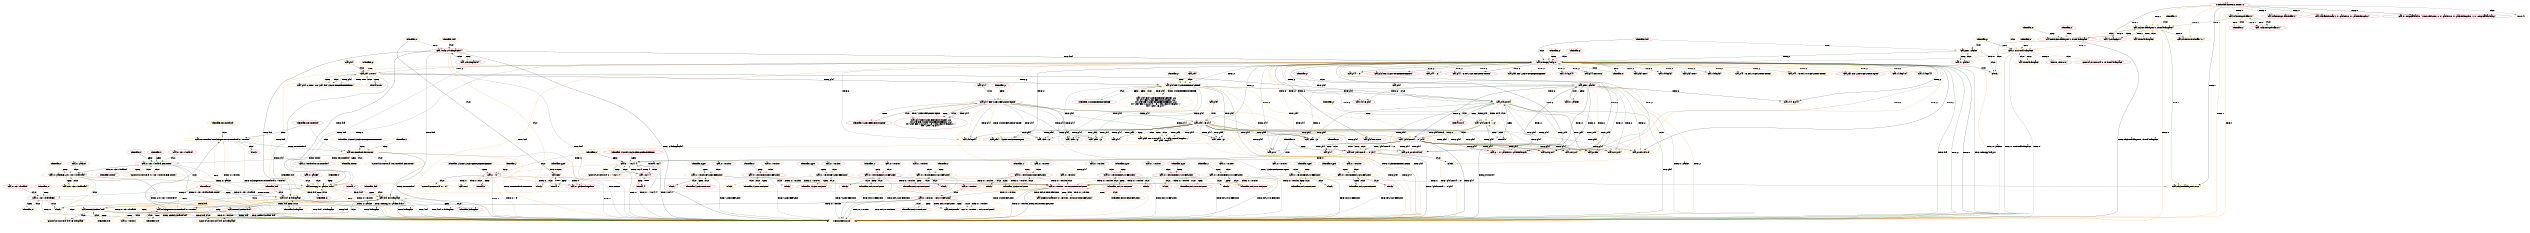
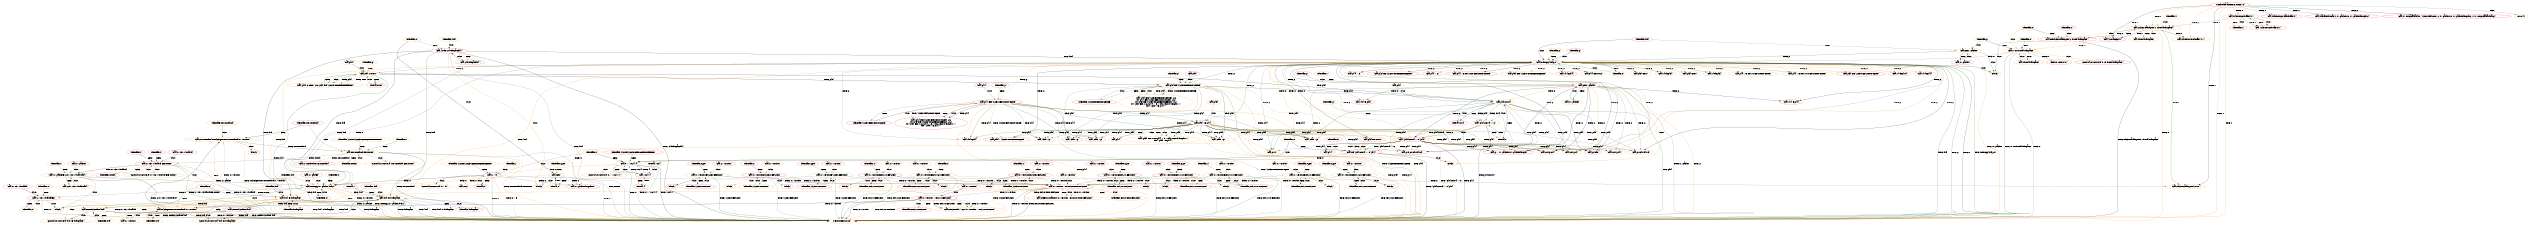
node "(Identifier,v)": added
edge "(Call,p[9] >= p[1])" -> "(Call,n2s(p,sil))": now "(Call,p[9] >= p[1])" -> "(Call,p[3] == 0x00)"
edge "(Call,n < 9)" -> "(Call,memcpy(s->packet,buf,n))": added, label "DDG: n"
